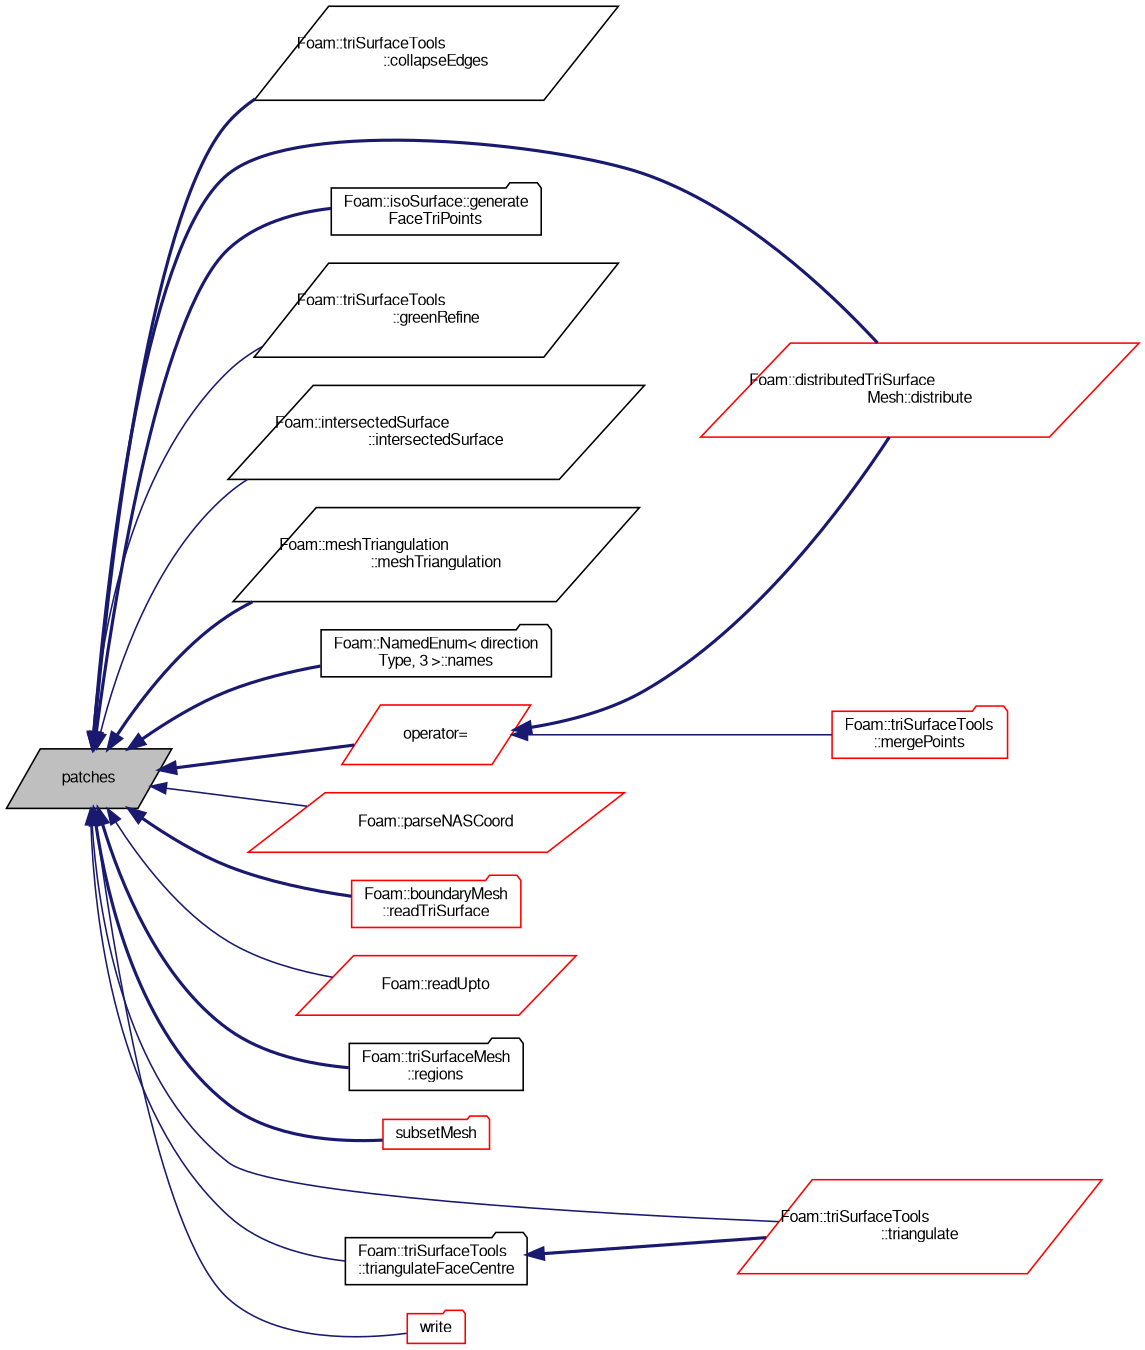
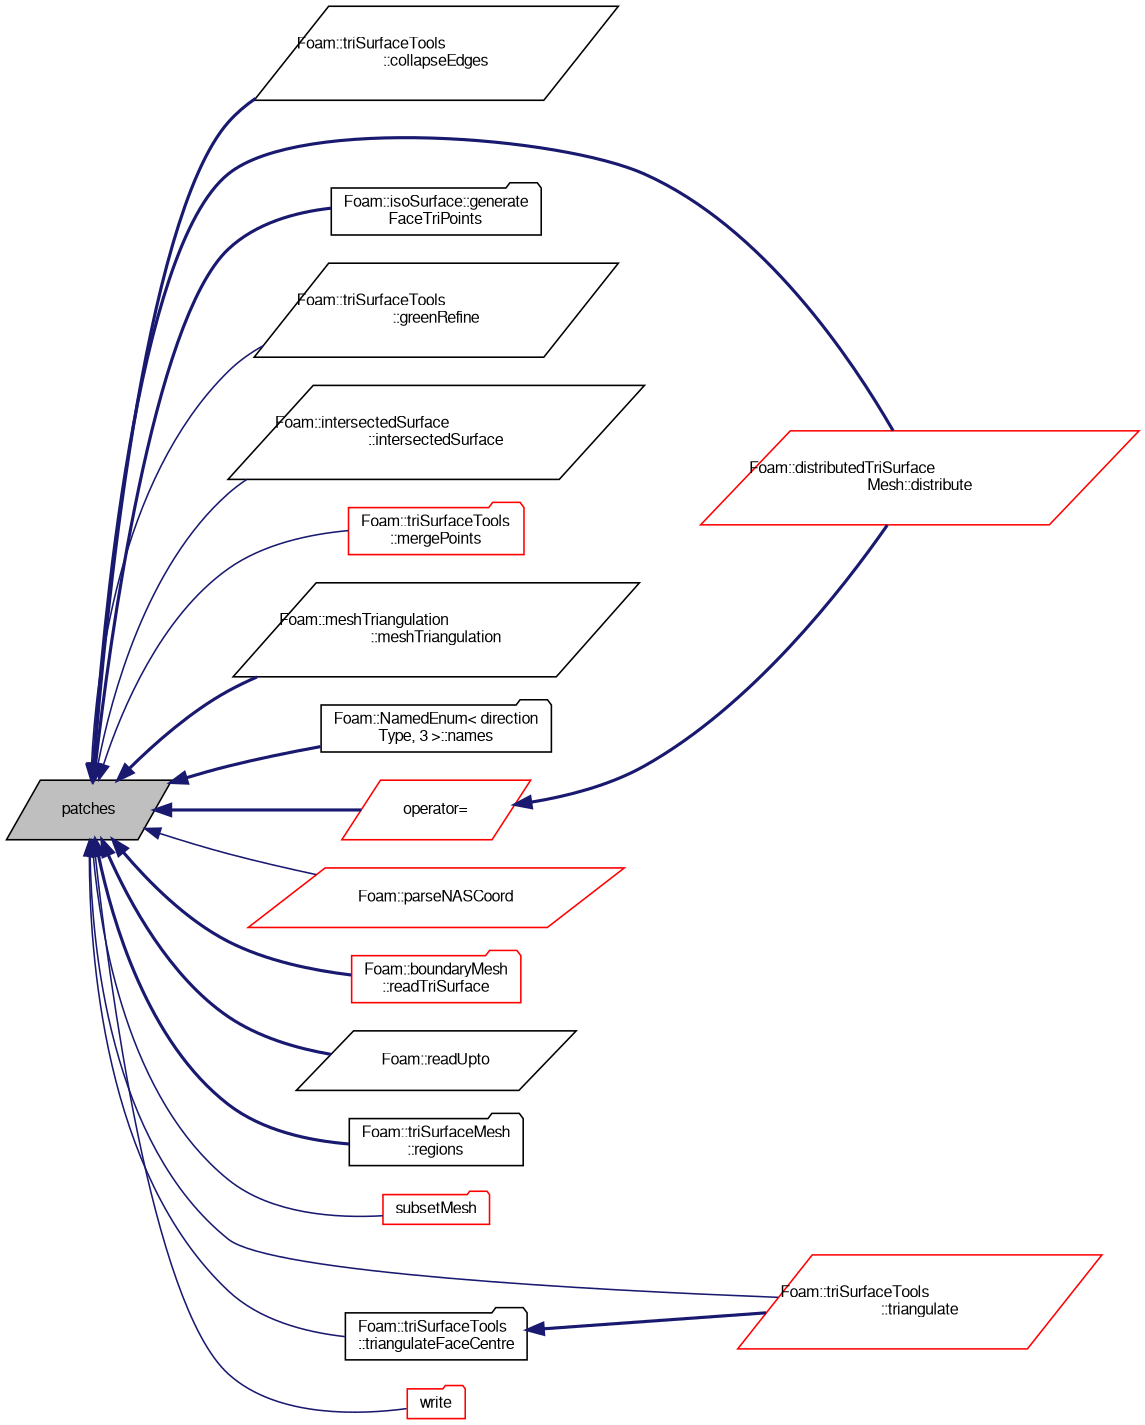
edge "Foam::triSurfaceTools ::mergePoints" -> "operator=": now "Foam::triSurfaceTools ::mergePoints" -> "patches"
edge "Foam::readUpto" -> "patches": style solid -> bold
node "Foam::readUpto": color red -> black
edge "subsetMesh" -> "patches": style bold -> solid
